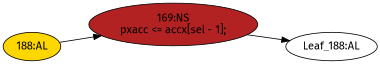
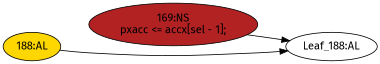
edge "188:AL" -> "169:NS pxacc <= accx[sel - 1];": now "188:AL" -> "Leaf_188:AL"
